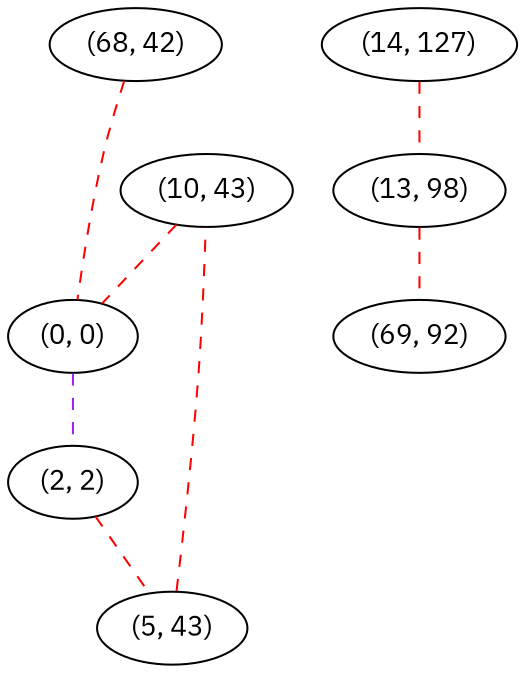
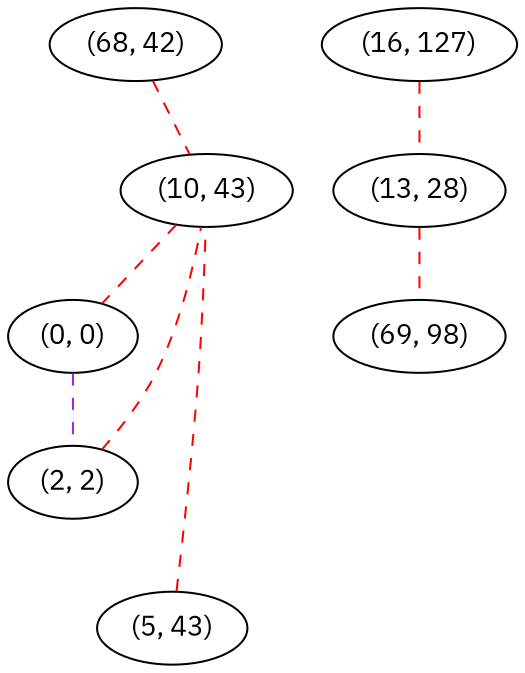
node "(14, 127)": label "(14, 127)" -> "(16, 127)"
edge "(68, 42)" -- "(0, 0)": now "(68, 42)" -- "(10, 43)"
node "(13, 98)": label "(13, 98)" -> "(13, 28)"
node "(69, 92)": label "(69, 92)" -> "(69, 98)"
edge "(2, 2)" -- "(5, 43)": now "(2, 2)" -- "(10, 43)"
